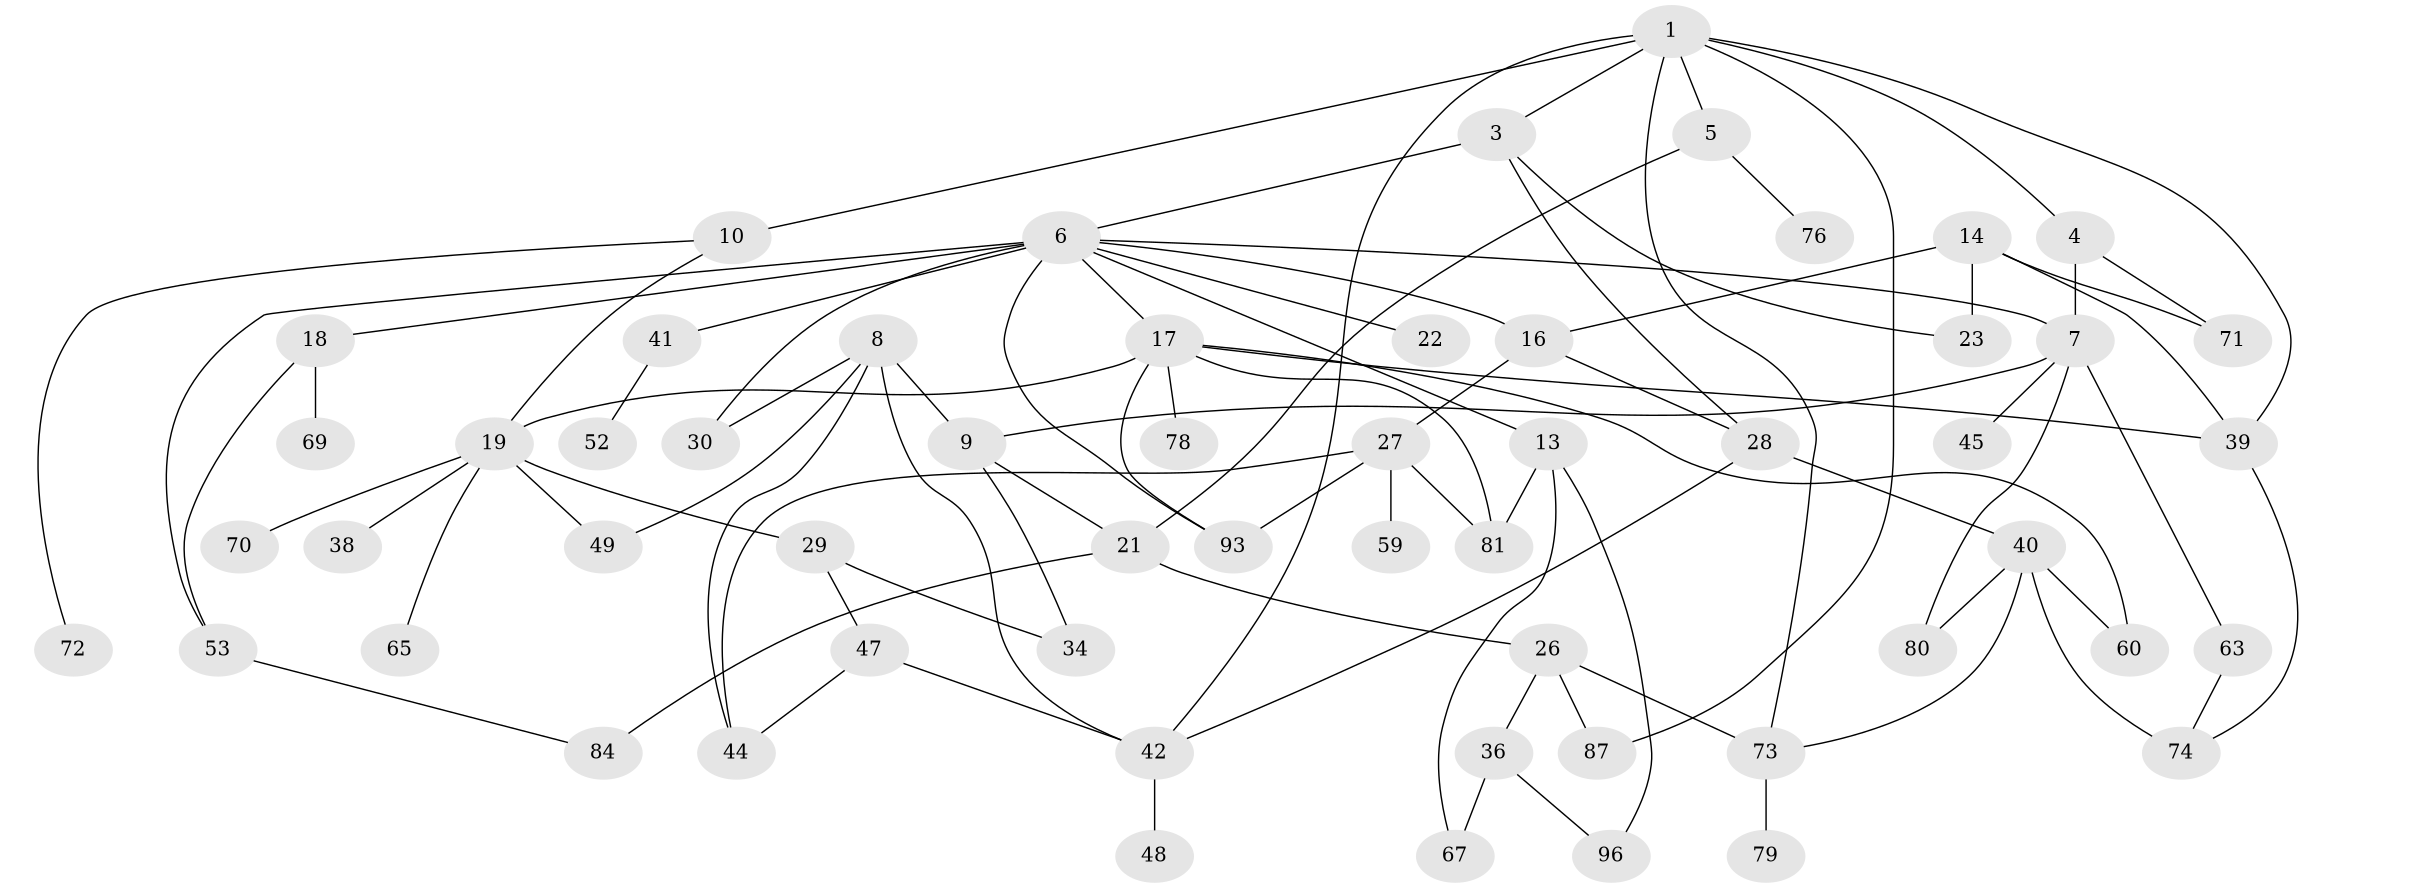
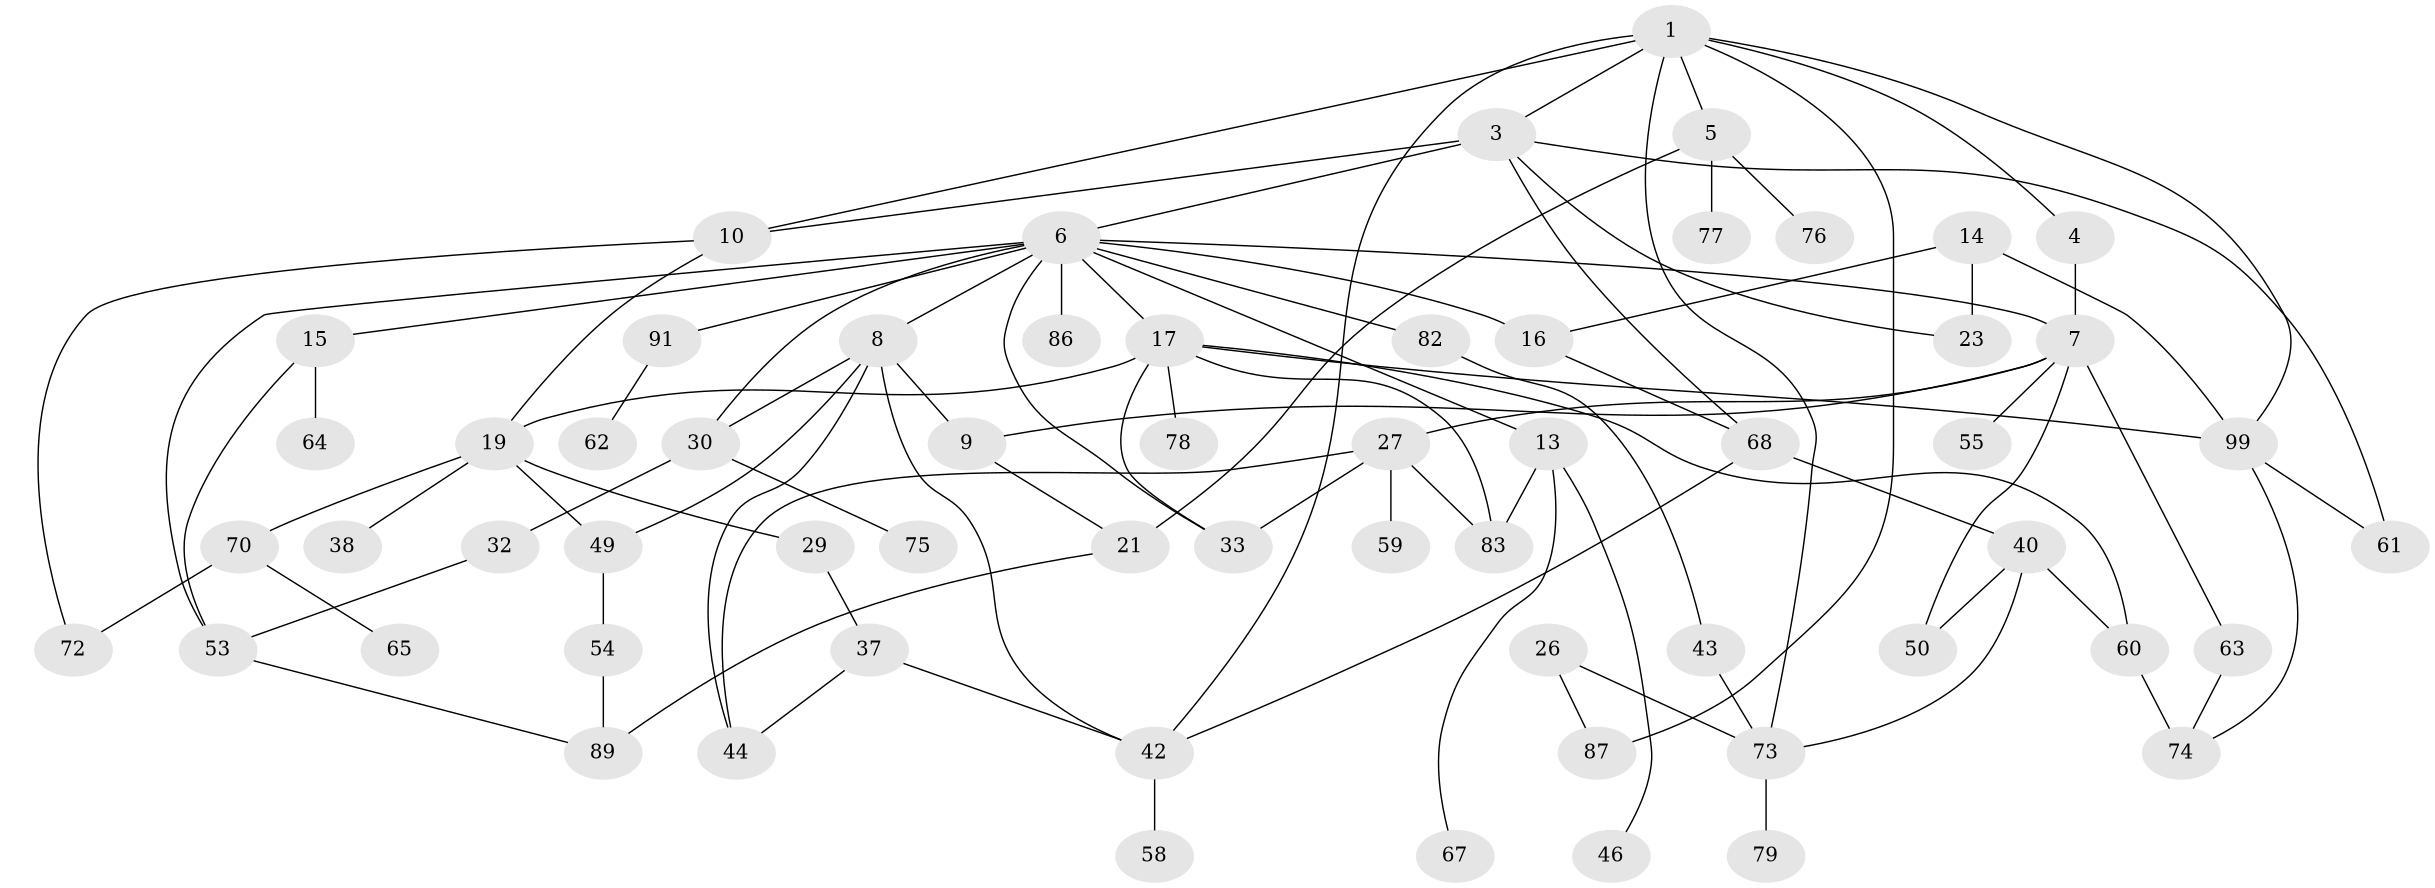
edge "3" -- "10": added
node "77": added
edge "6" -- "8": added
node "18": label "18" -> "15"
node "41": label "41" -> "91"
node "86": added
node "22": label "22" -> "82"
node "71": removed
edge "16" -- "27": now "7" -- "27"
node "69": label "69" -> "64"
node "52": label "52" -> "62"
node "28": label "28" -> "68"
node "45": label "45" -> "55"
node "39": label "39" -> "99"
edge "19" -- "65": now "70" -- "65"
node "32": added
node "75": added
node "93": label "93" -> "33"
node "81": label "81" -> "83"
node "61": added
edge "70" -- "72": added
edge "21" -- "26": removed
node "54": added
node "47": label "47" -> "37"
node "34": removed
node "43": added
node "80": label "80" -> "50"
edge "40" -- "74": now "60" -- "74"
node "84": label "84" -> "89"
node "36": removed
node "48": label "48" -> "58"
node "96": label "96" -> "46"
